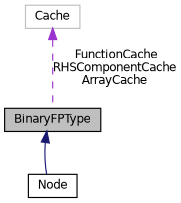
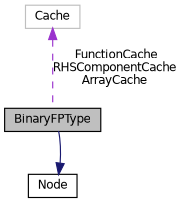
edge "Node" -> "BinaryFPType": reversed
